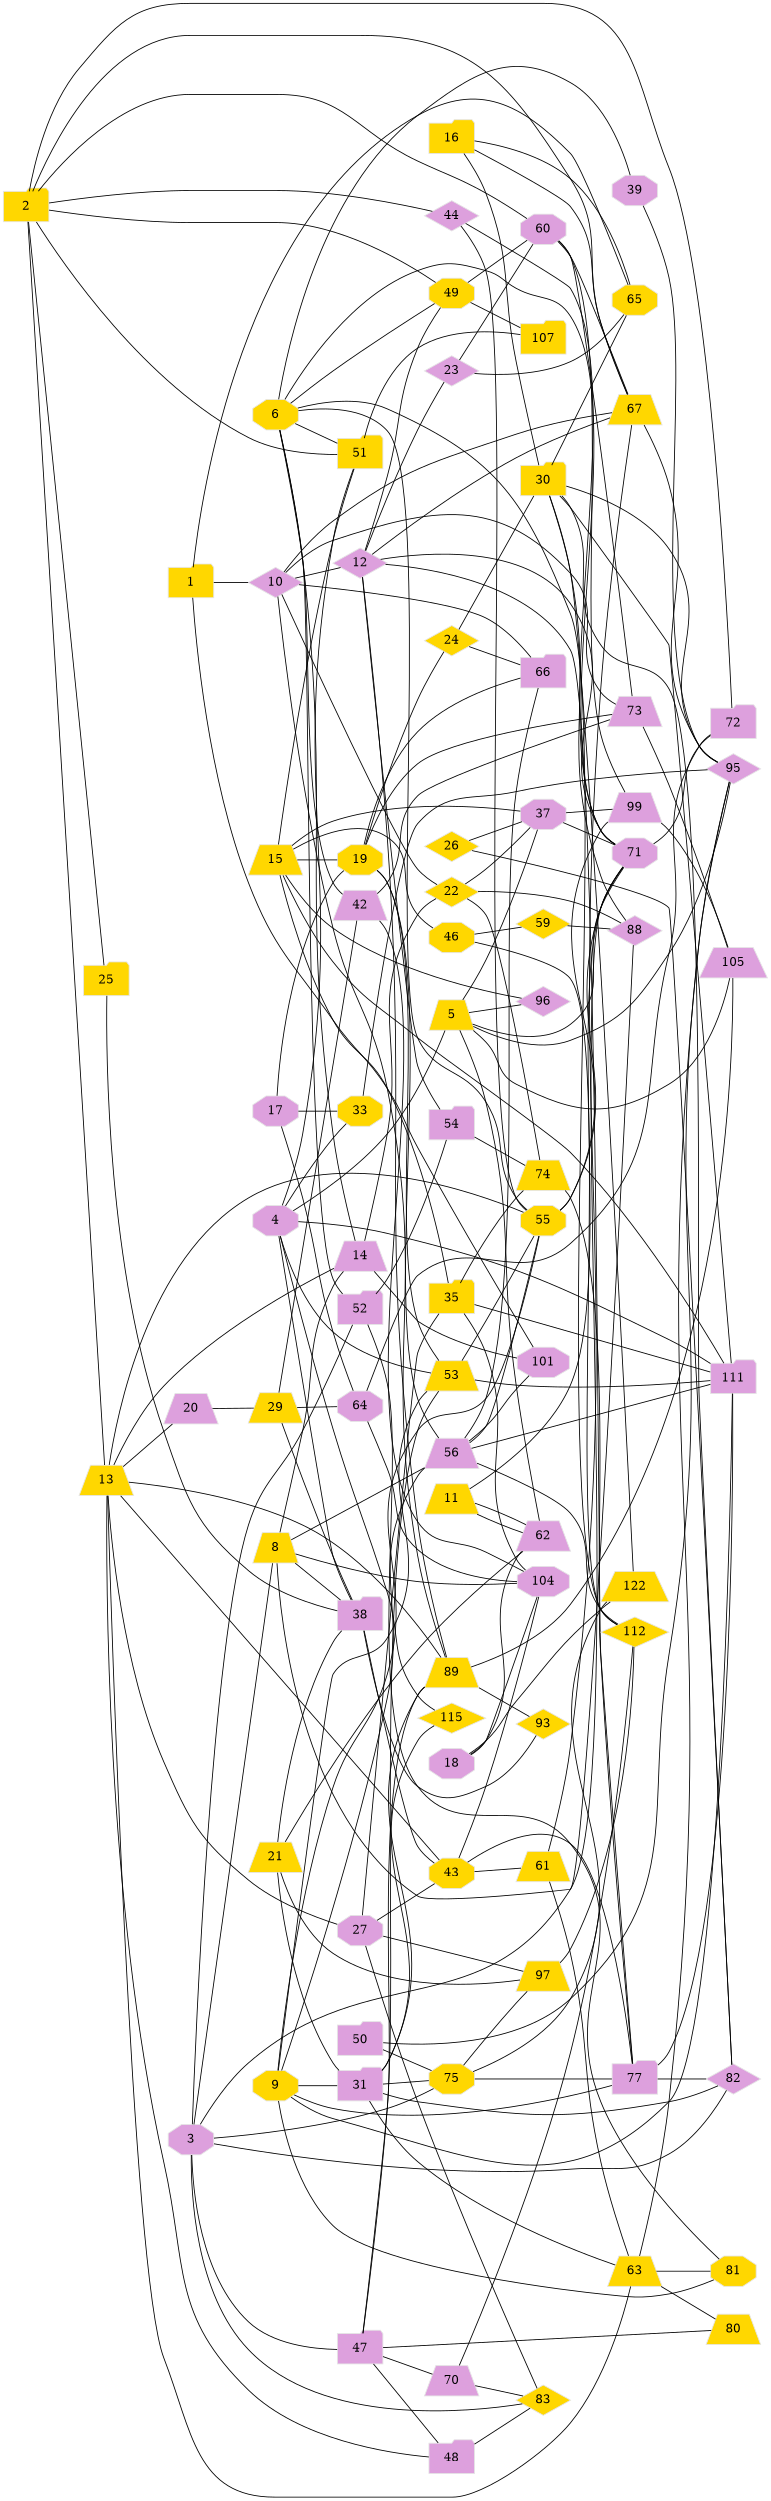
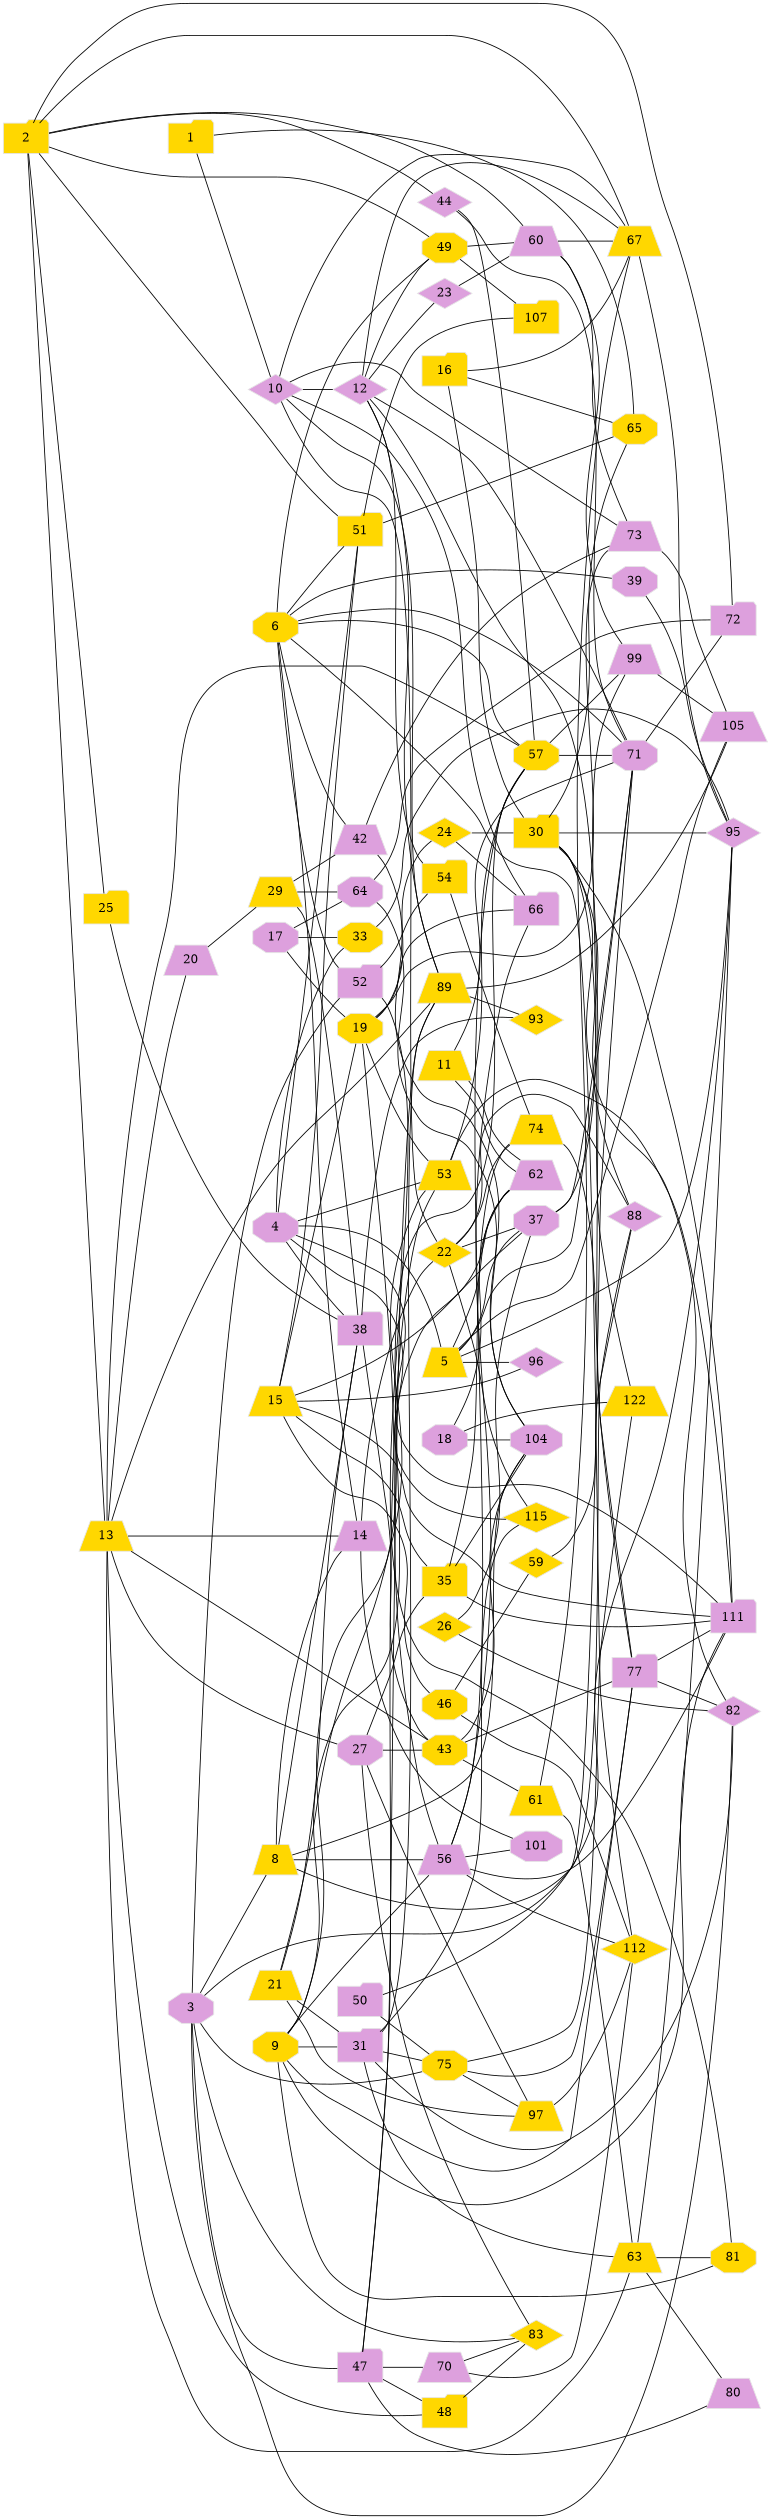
node "60": shape octagon -> trapezium
edge "65" -- "23": now "65" -- "51"
edge "1" -- "101": removed
node "54": fillcolor plum -> gold
node "55": label "55" -> "57"
edge "22" -- "115": added
node "80": fillcolor gold -> plum
node "48": fillcolor plum -> gold
